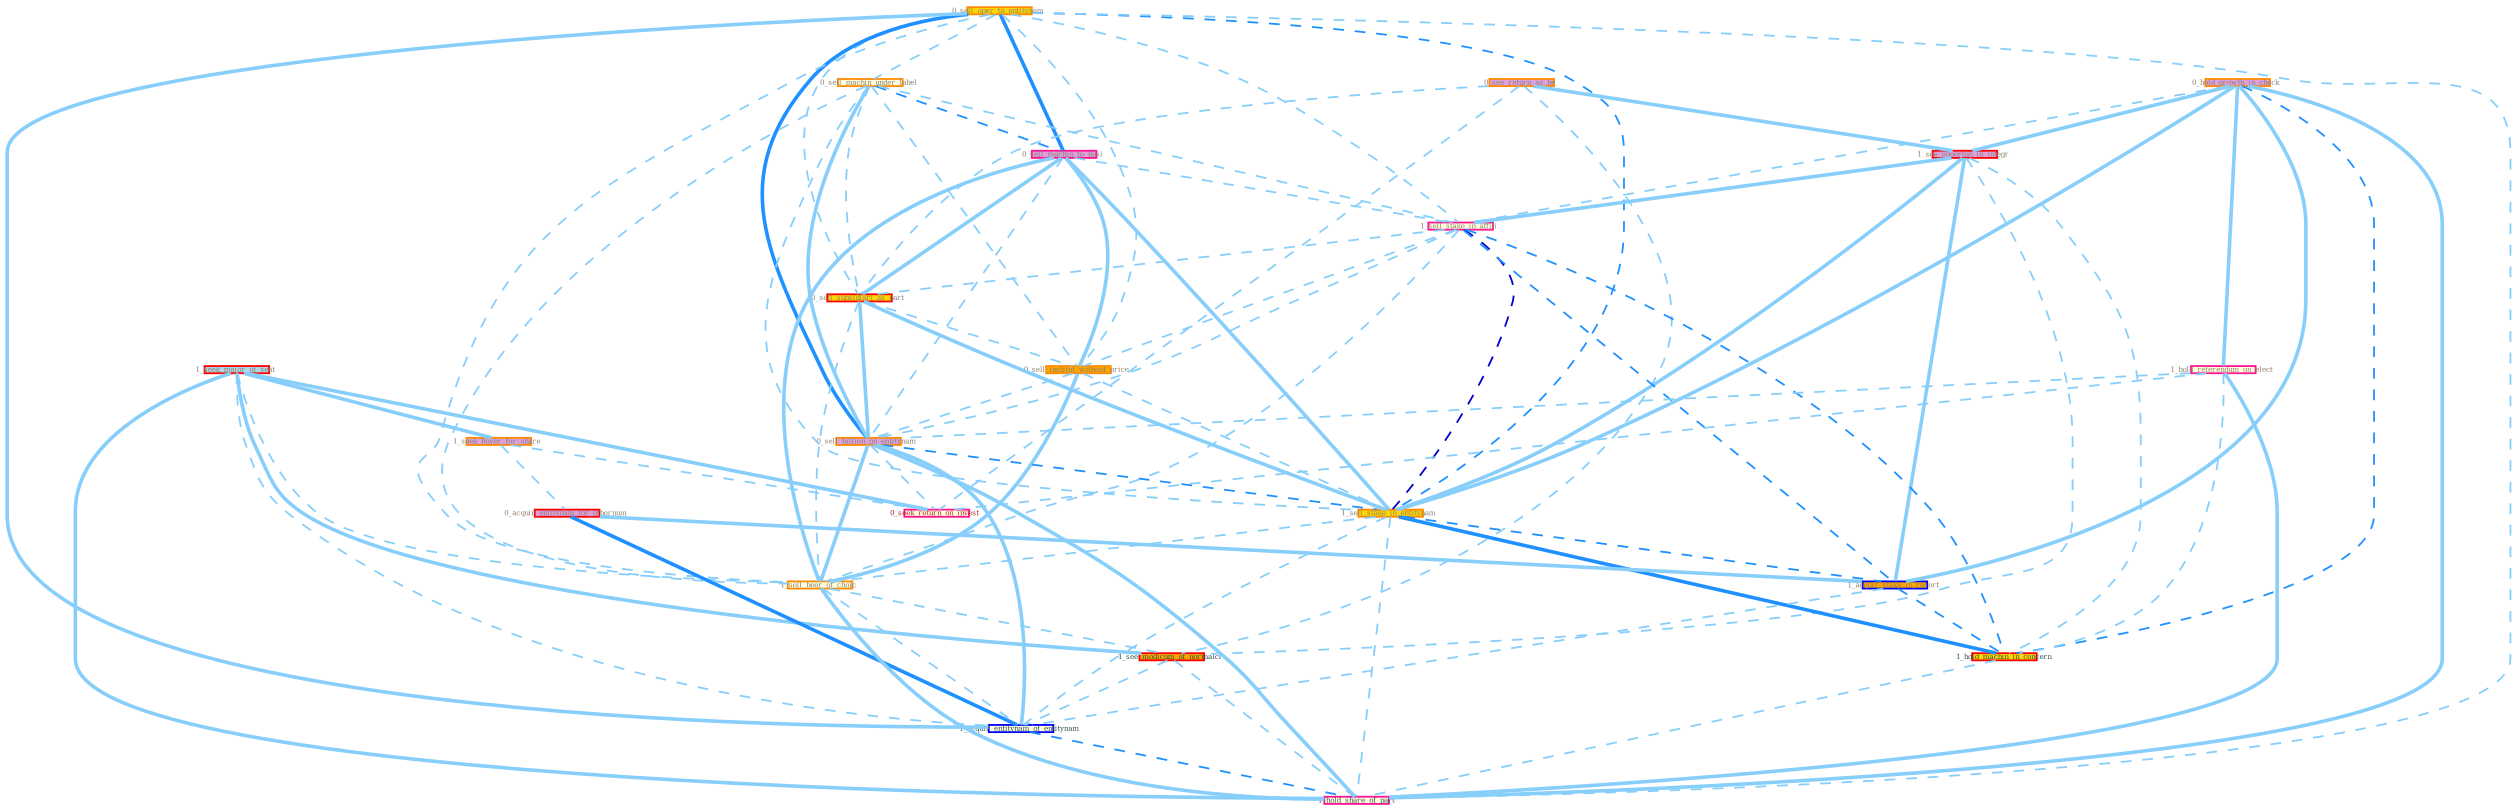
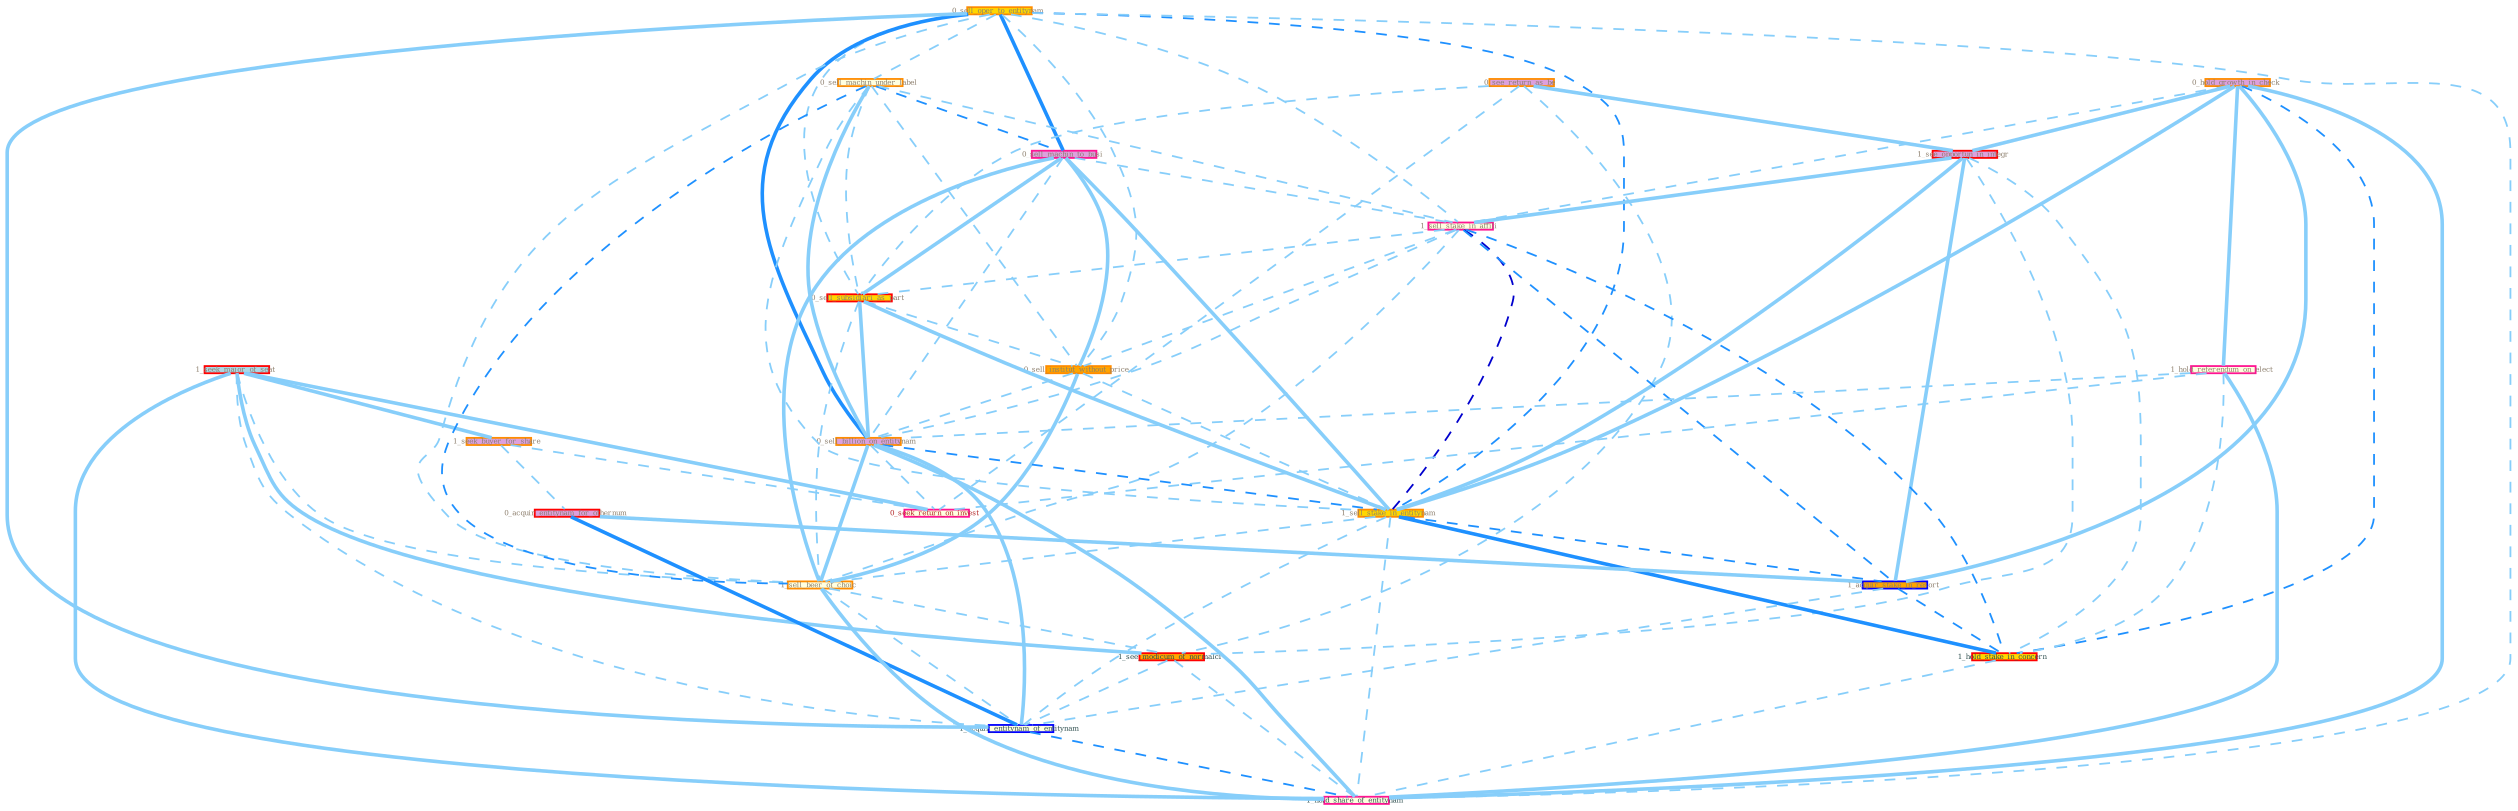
edge "0_sell_machin_under_label" -- "1_sell_beer_of_choic": color #87cefa -> #1e90ff
node "1_hold_machin_in_concern": label "1_hold_machin_in_concern" -> "1_hold_stake_in_concern"
node "1_hold_share_of_part": label "1_hold_share_of_part" -> "1_hold_share_of_entitynam"
